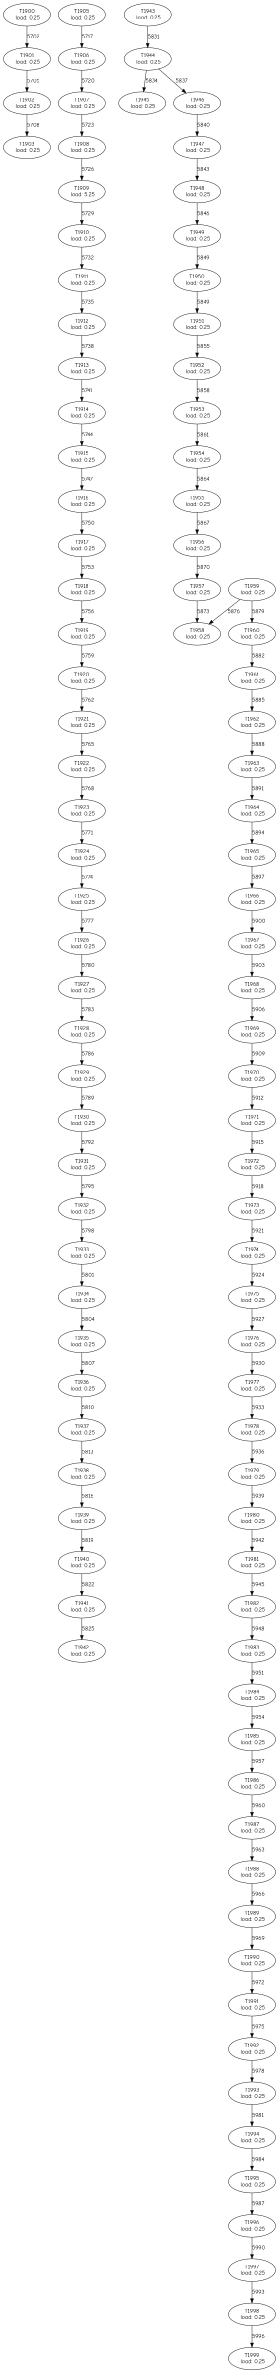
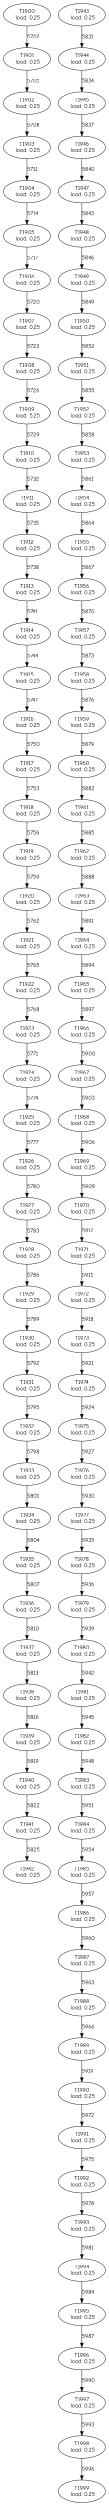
edge "T1944 load: 0.25" -> "T1946 load: 0.25": now "T1945 load: 0.25" -> "T1946 load: 0.25"
node "T1904 load: 0.25": added
edge "T1950 load: 0.25" -> "T1951 load: 0.25": label "5849" -> "5852"
edge "T1959 load: 0.25" -> "T1958 load: 0.25": reversed
edge "T1989 load: 0.25" -> "T1990 load: 0.25": label "5969" -> "5919"
